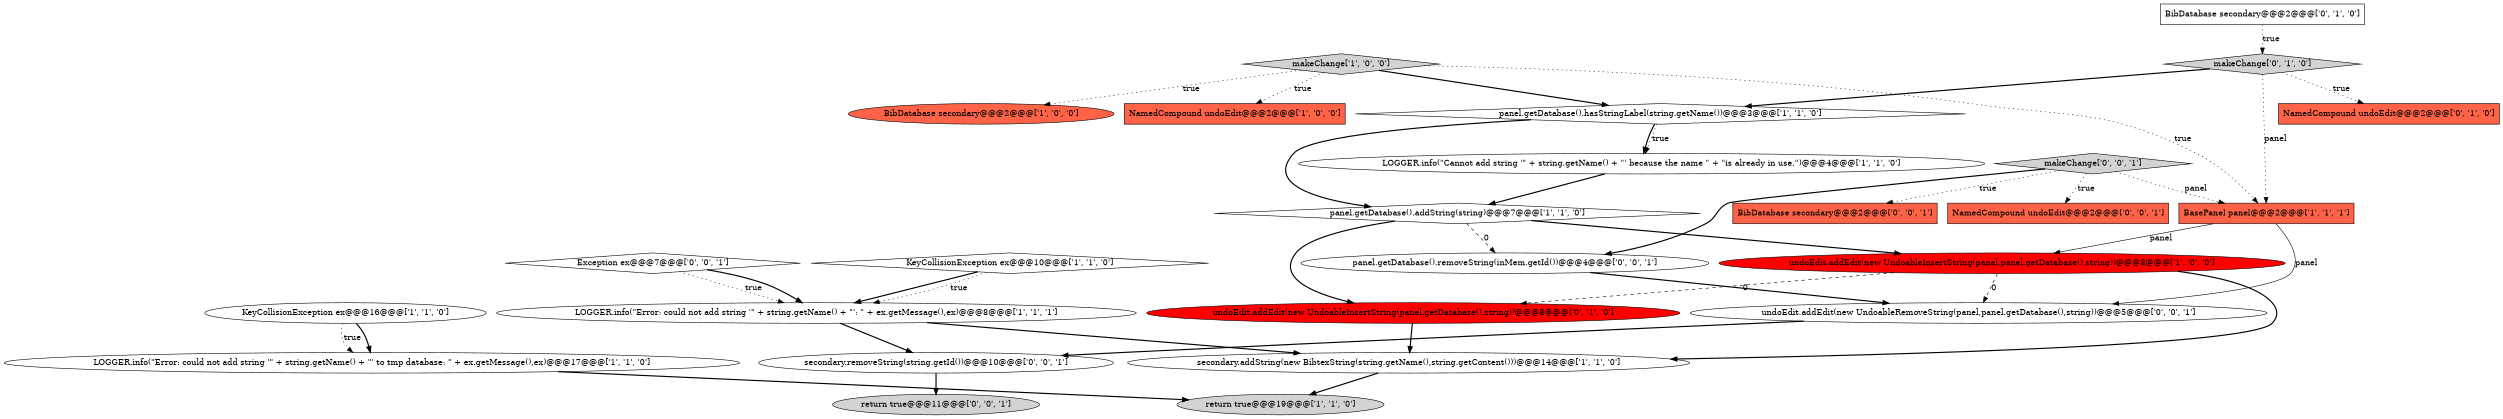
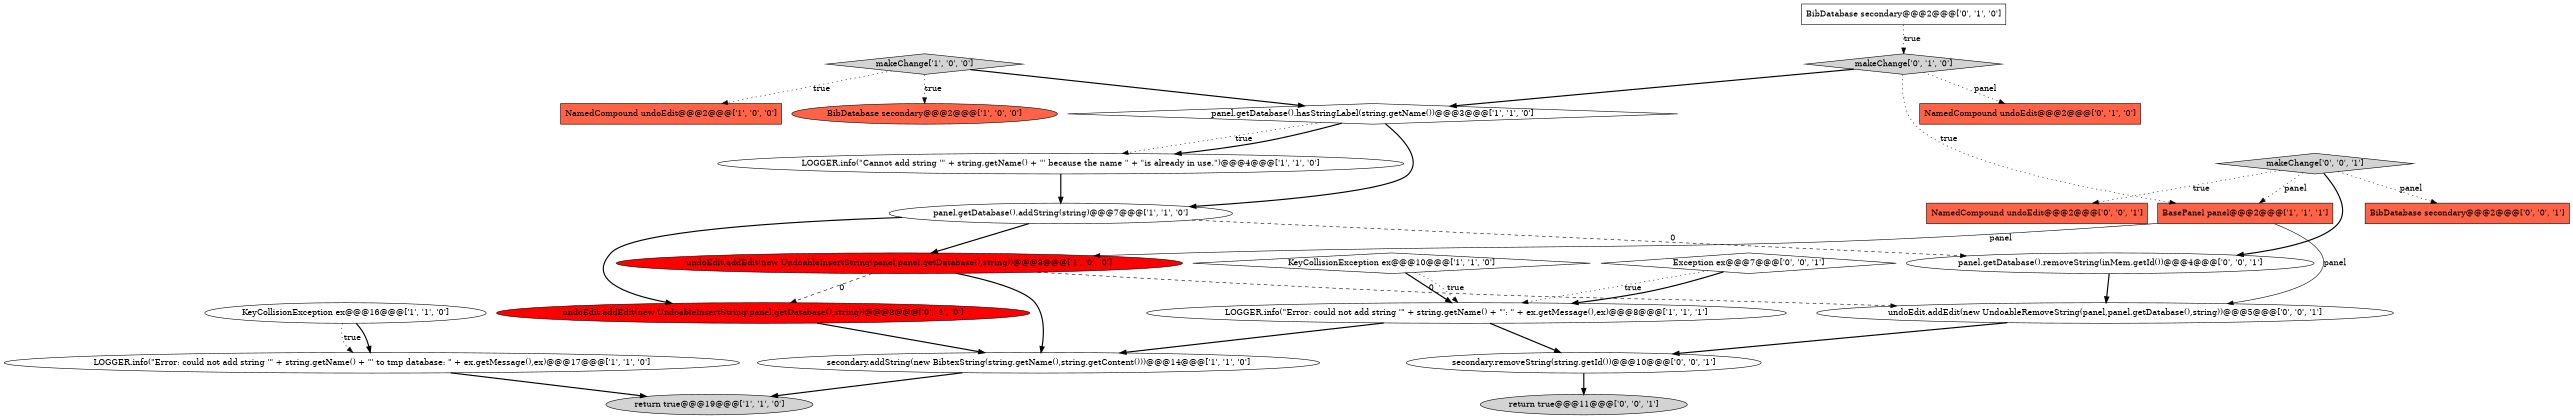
edge "makeChange['0', '1', '0']" -> "NamedCompound undoEdit@@@2@@@['0', '1', '0']": label "true" -> "panel"
edge "makeChange['1', '0', '0']" -> "BasePanel panel@@@2@@@['1', '1', '1']": removed, label "true"
edge "makeChange['0', '1', '0']" -> "BasePanel panel@@@2@@@['1', '1', '1']": label "panel" -> "true"
edge "makeChange['0', '0', '1']" -> "BibDatabase secondary@@@2@@@['0', '0', '1']": label "true" -> "panel"
node "panel.getDatabase().addString(string)@@@7@@@['1', '1', '0']": shape diamond -> ellipse
